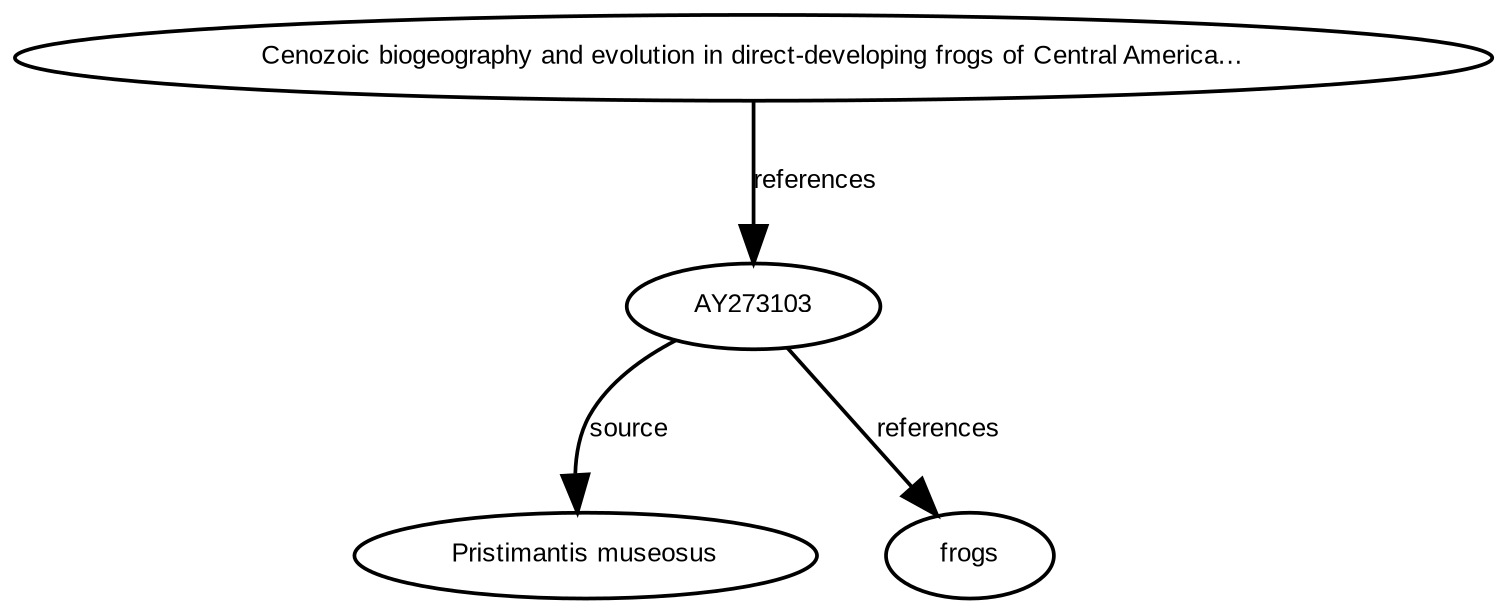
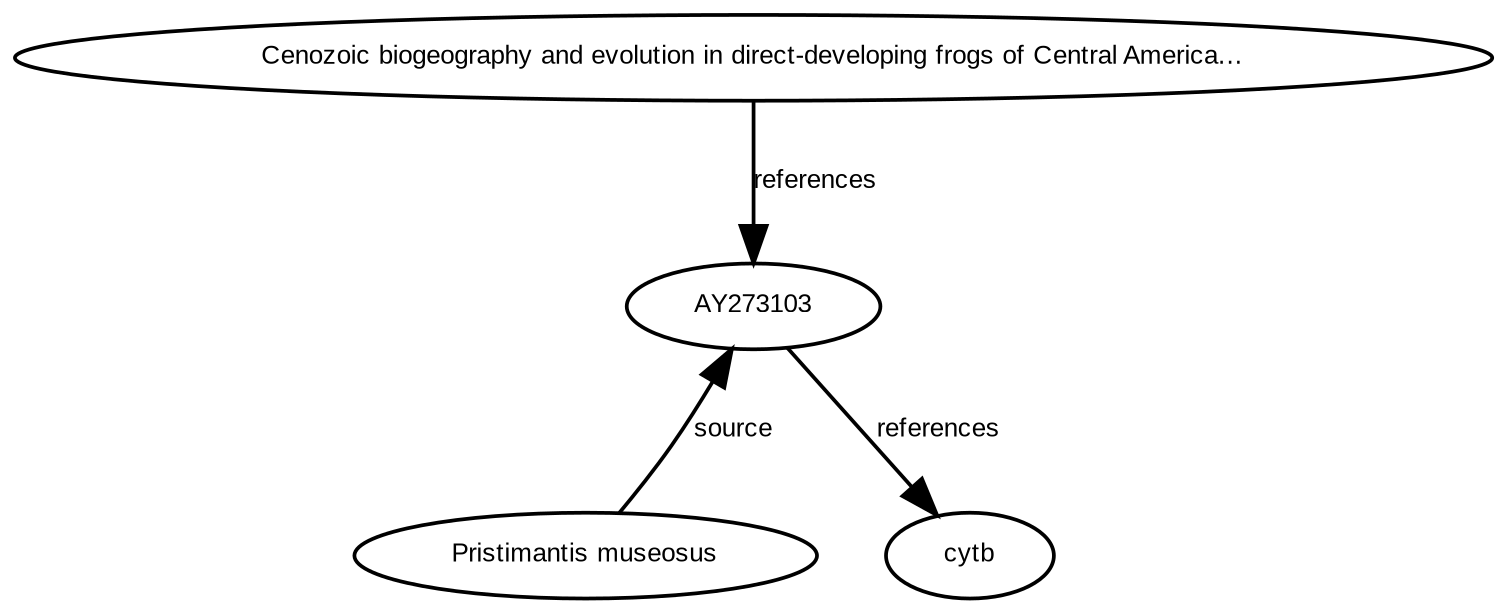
edge "AY273103" -> "Pristimantis museosus": reversed
node "frogs": label "frogs" -> "cytb"
